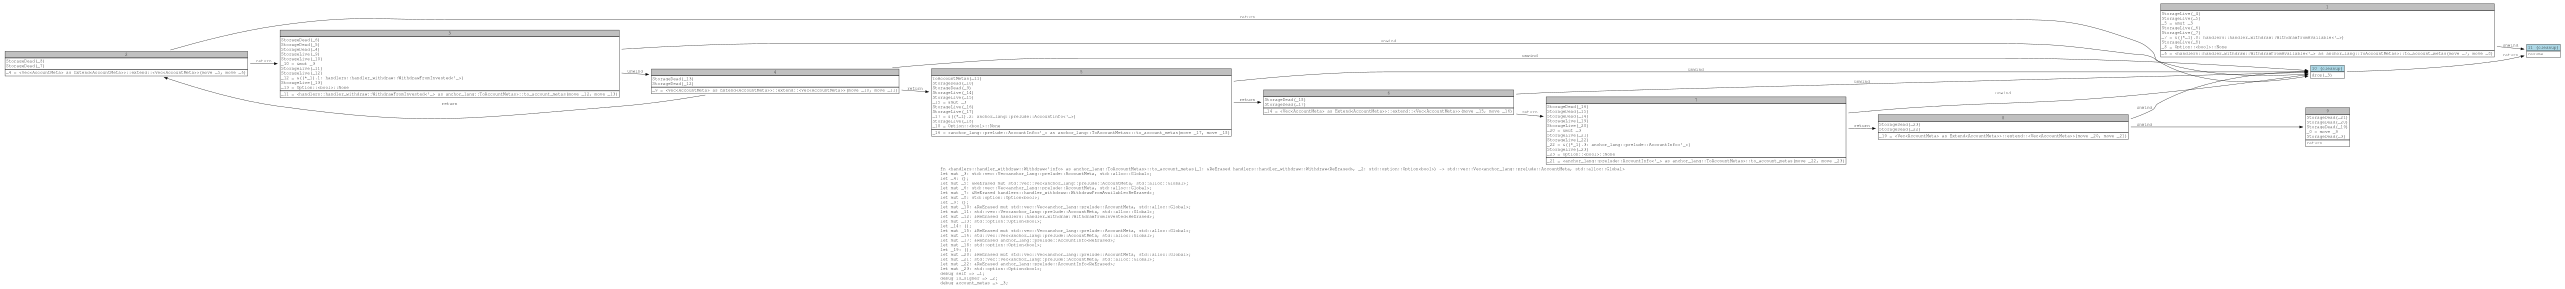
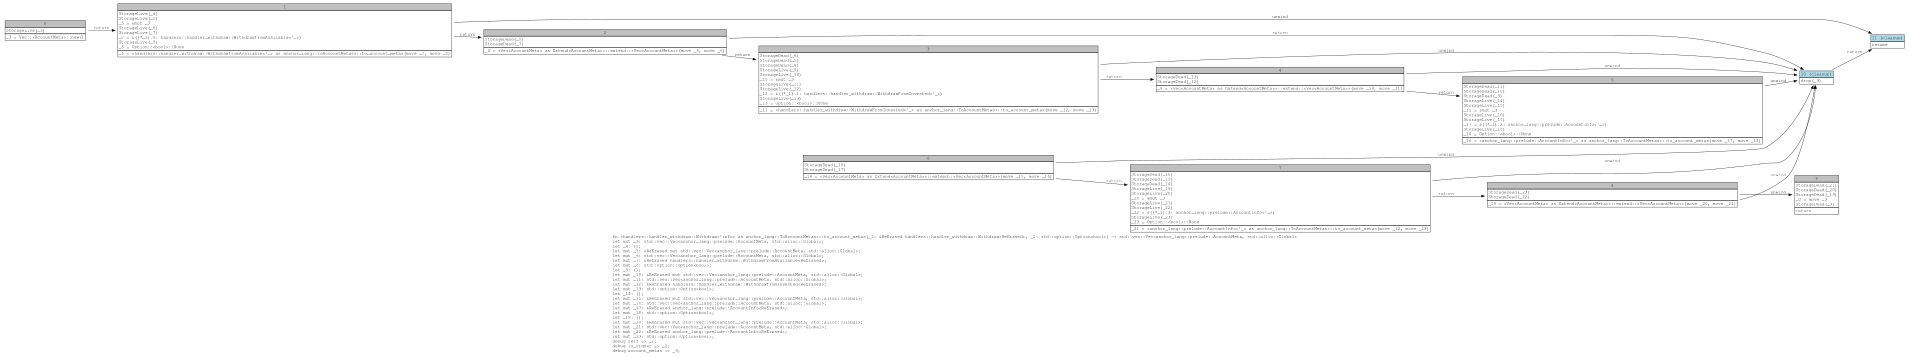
node "0": added
edge "3" -> "4": label "unwind" -> "return"
node "5": text "ToAccountMetas(_11)" -> "StorageDead(_11)"
edge "5" -> "6": removed, label "return"
edge "4" -> "2": now "1" -> "2"
